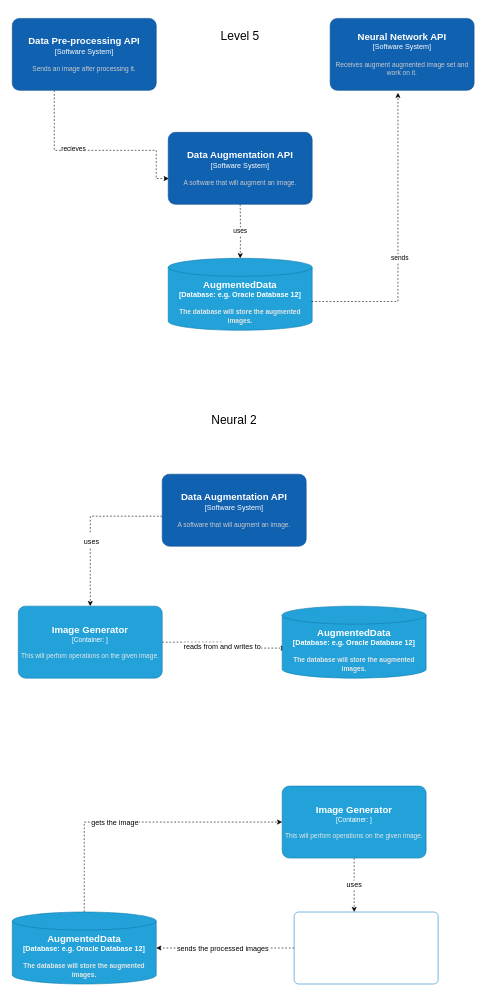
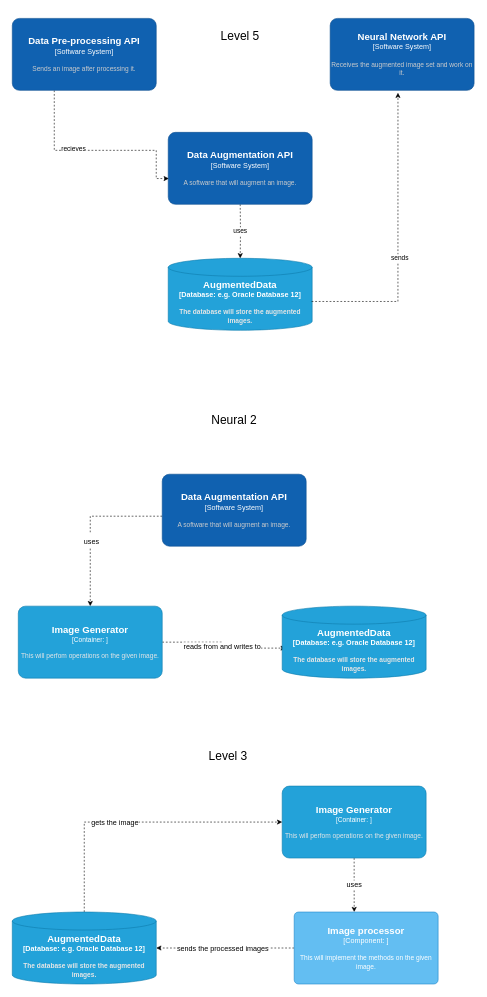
node "Neural Network API [Software System] Receives augment augmented image set and work on it.": label "Neural Network API [Software System] Receives augment augmented image set and work on it." -> "Neural Network API [Software System] Receives the augmented image set and work on it."
node "Level 3": added
node "Image processor [Component: ] This will implement the methods on the given image.": fillcolor #ffffff -> #63bef2
